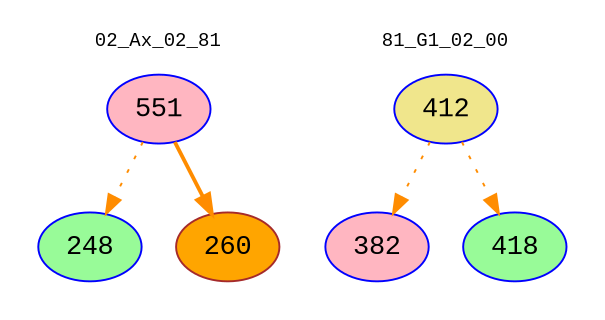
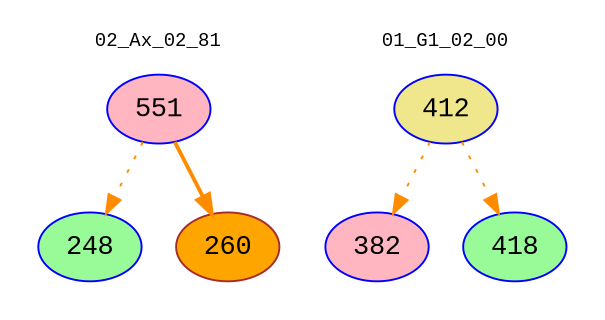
cluster "81_G1_02_00": label "81_G1_02_00" -> "01_G1_02_00"
